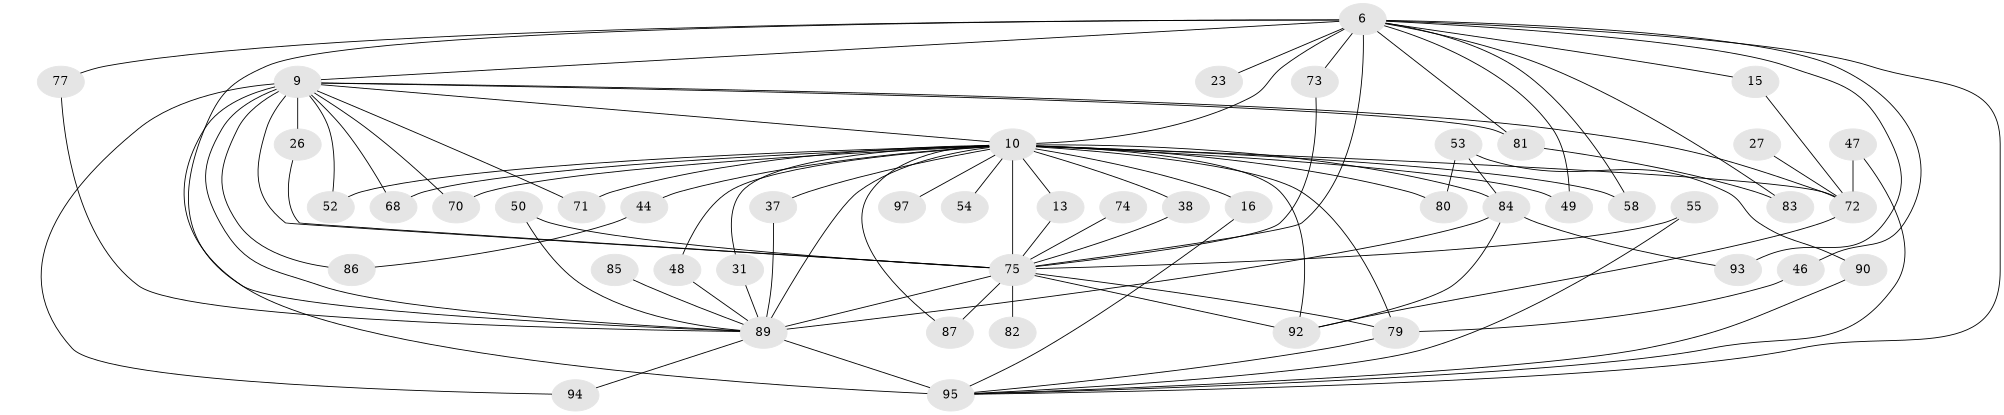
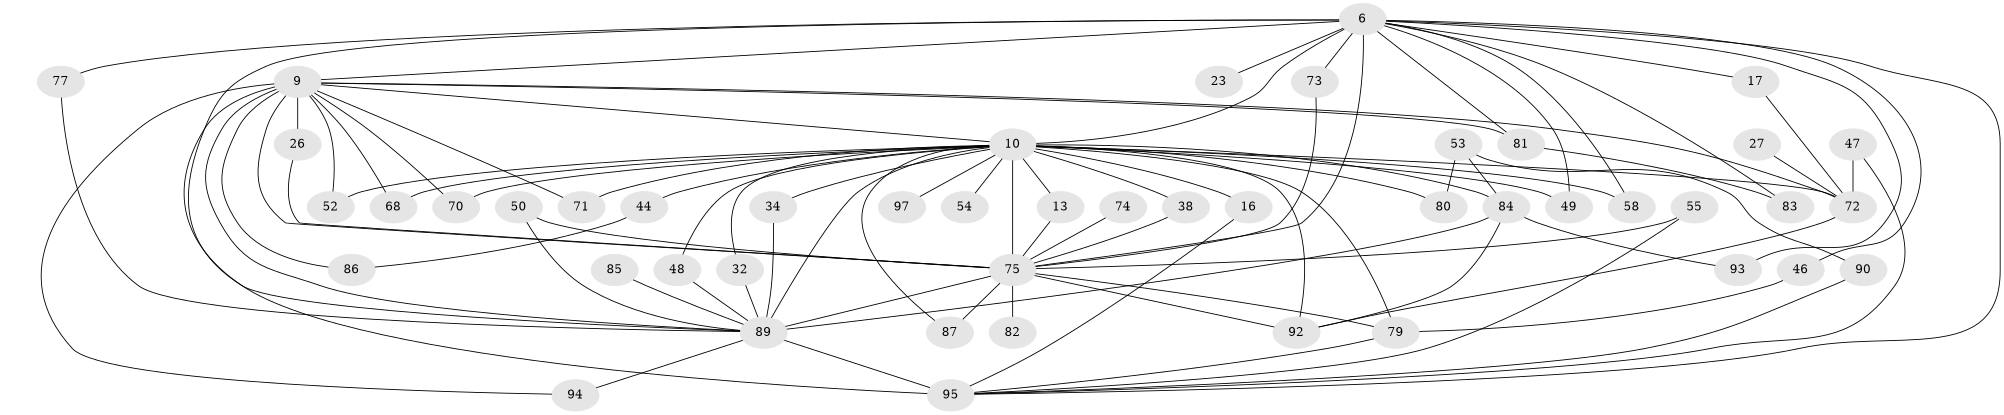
node "15": label "15" -> "17"
node "37": label "37" -> "34"
node "31": label "31" -> "32"
